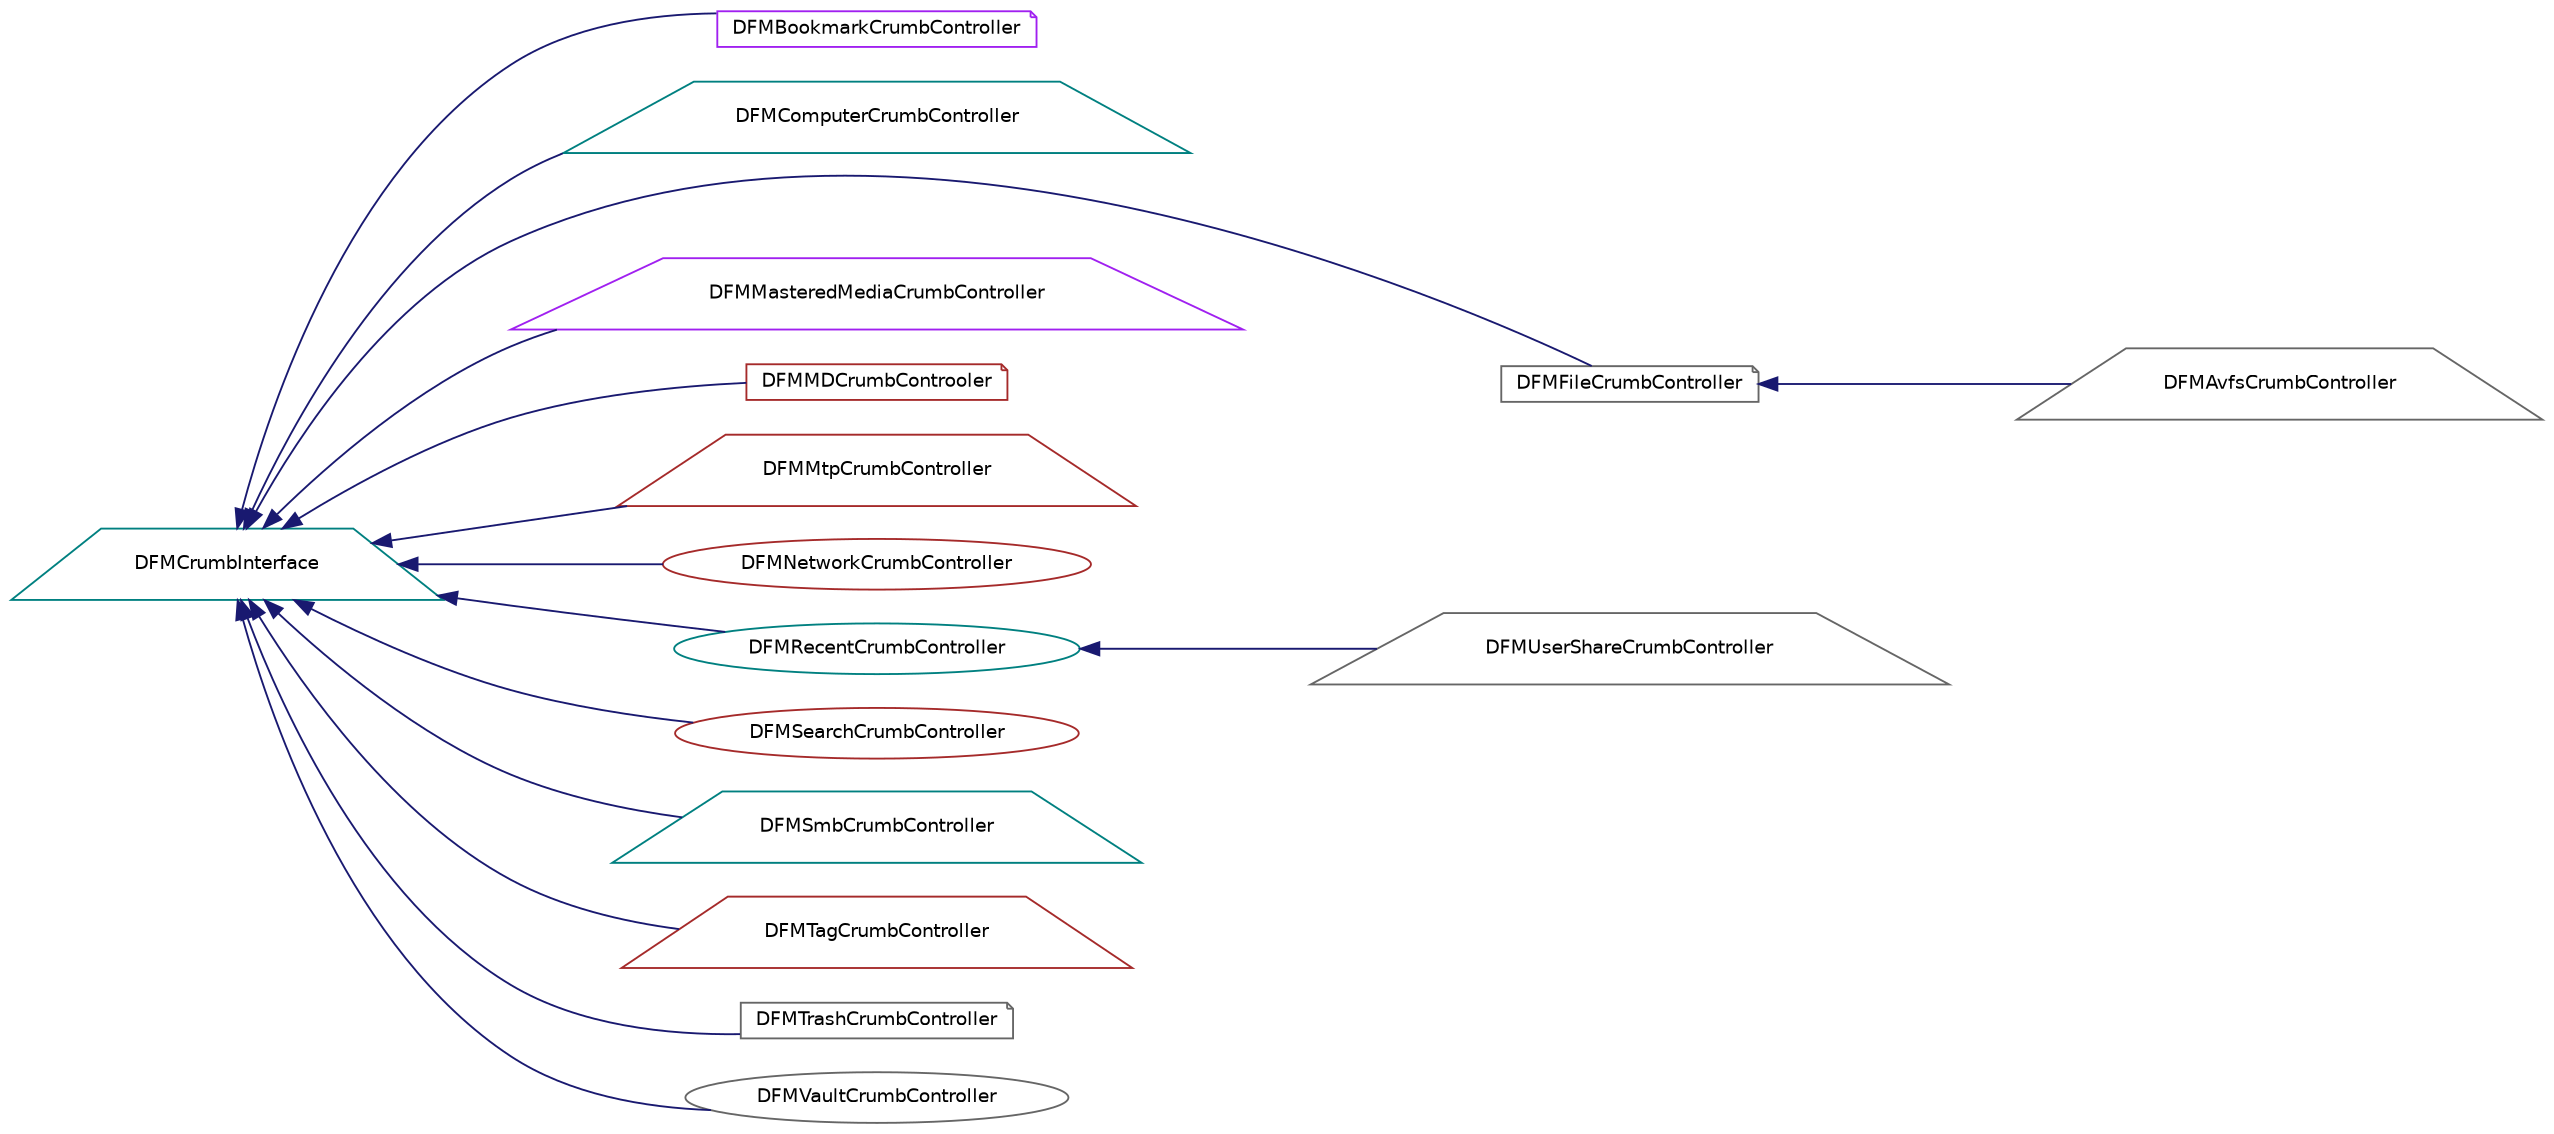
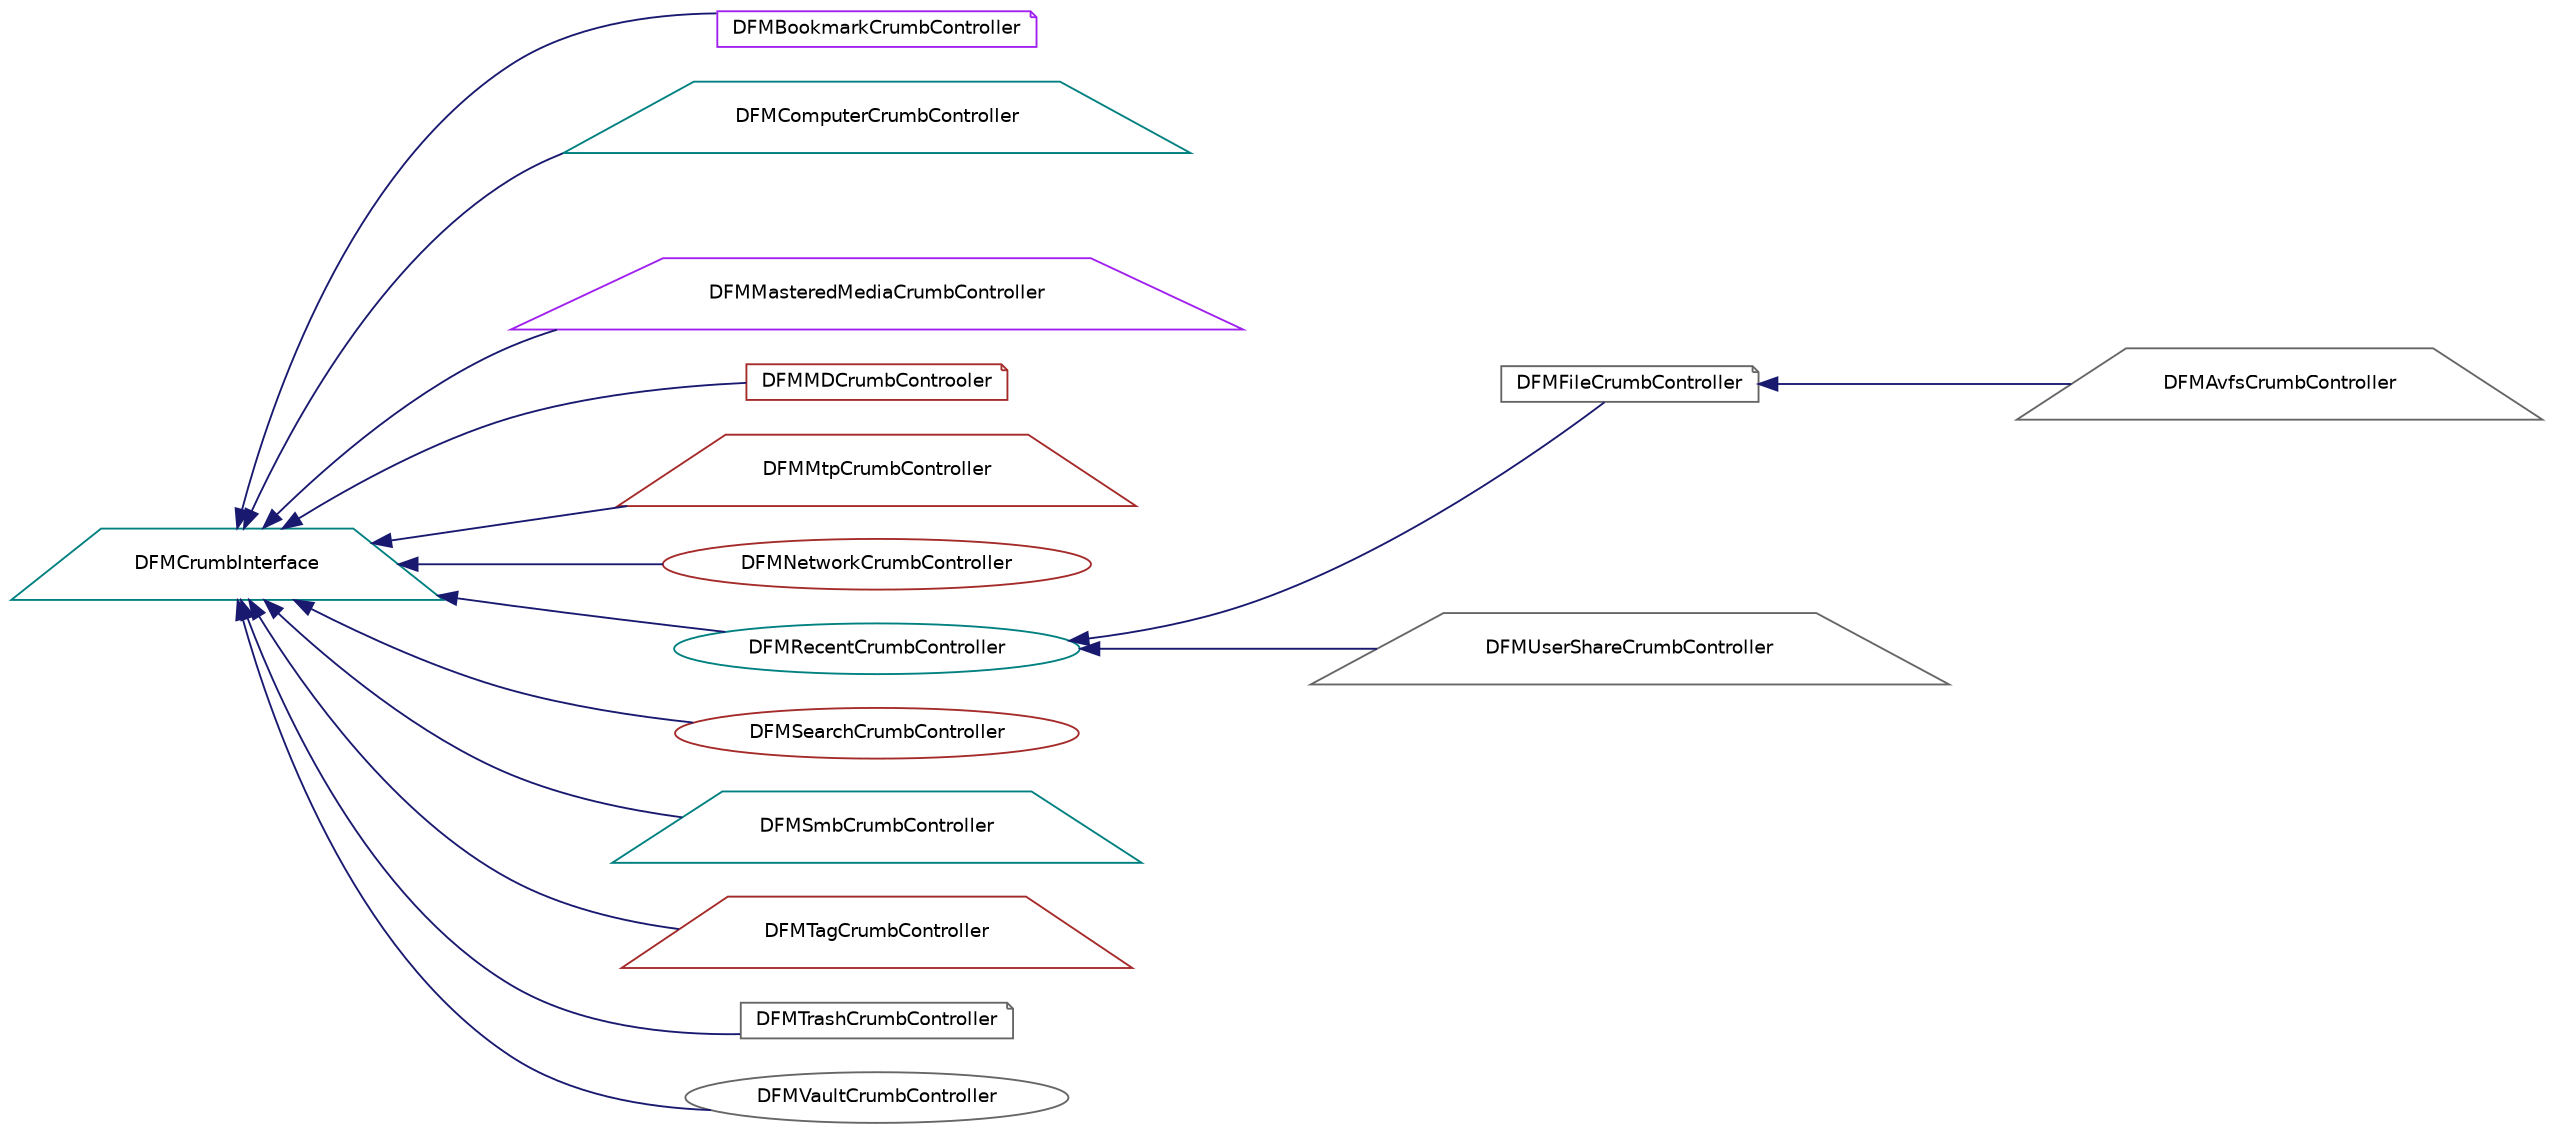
edge "DFMFileCrumbController" -> "DFMCrumbInterface": now "DFMFileCrumbController" -> "DFMRecentCrumbController"
